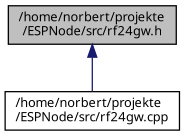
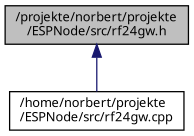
node "/home/norbert/projekte /ESPNode/src/rf24gw.h": label "/home/norbert/projekte /ESPNode/src/rf24gw.h" -> "/projekte/norbert/projekte /ESPNode/src/rf24gw.h"
